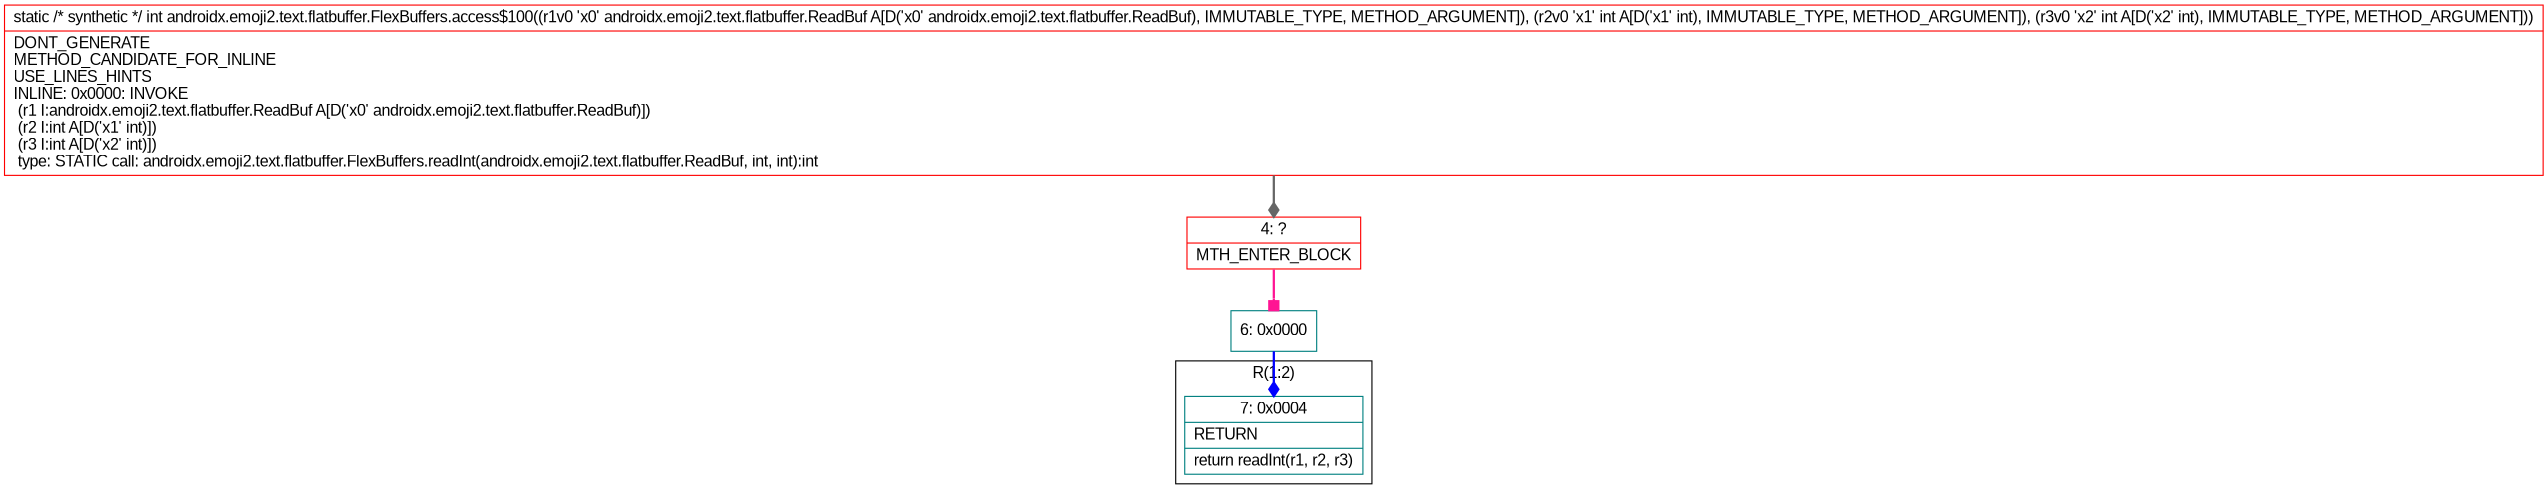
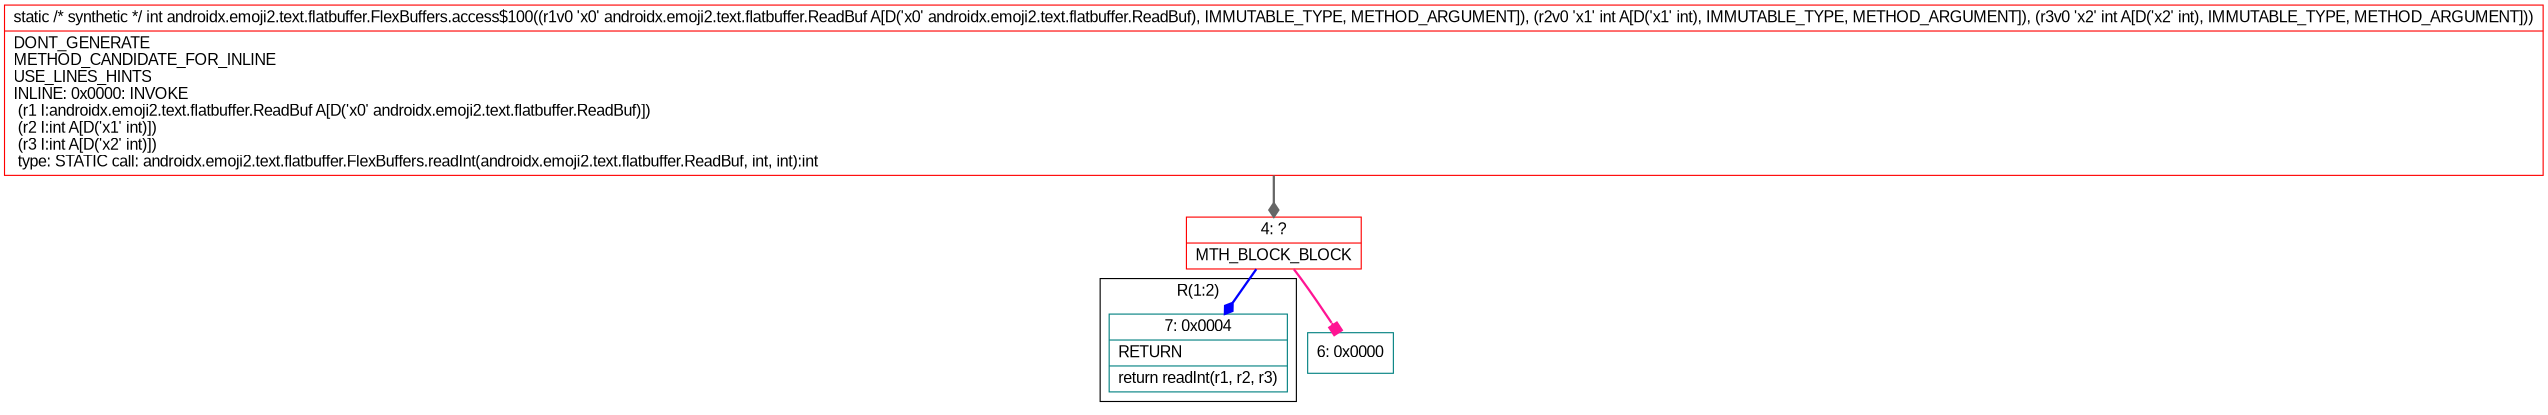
node "4: ?": text "MTH_ENTER_BLOCK" -> "MTH_BLOCK_BLOCK"
edge "6: 0x0000" -> "7: 0x0004": now "4: ?" -> "7: 0x0004"
